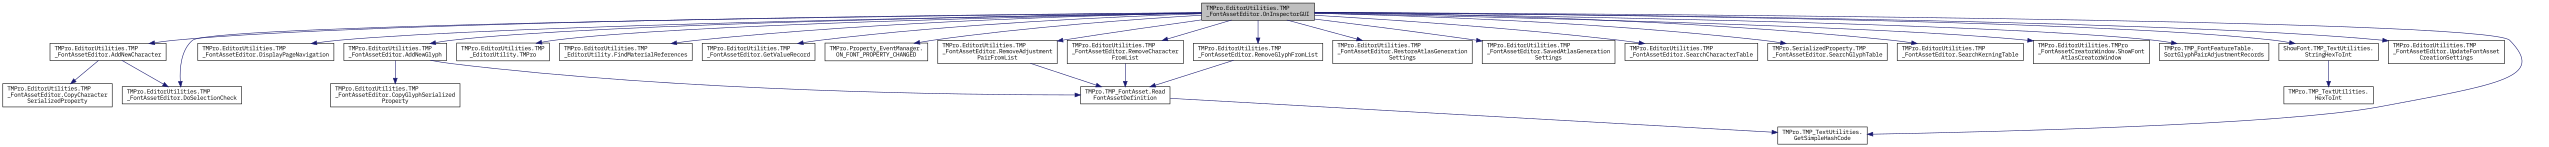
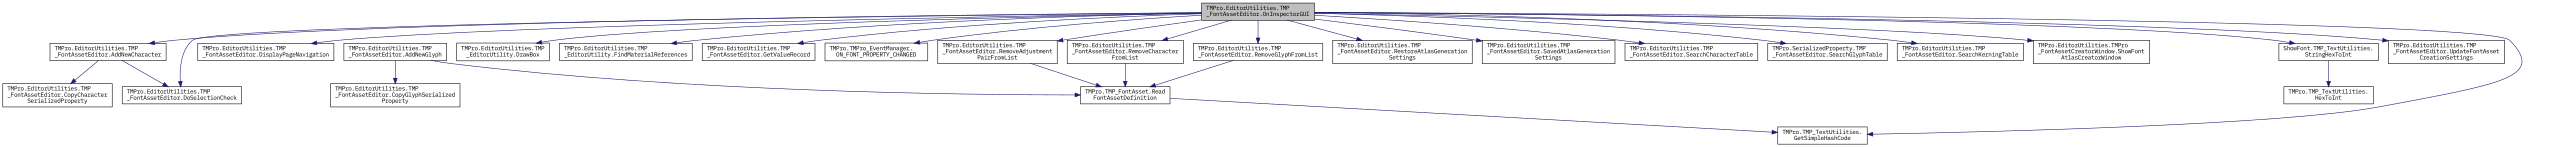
edge "TMPro.EditorUtilities.TMP _FontAssetEditor.OnInspectorGUI" -> "TMPro.EditorUtilities.TMP _FontAssetEditor.AddNewGlyph": removed
node "TMPro.EditorUtilities.TMP _EditorUtility.TMPro": label "TMPro.EditorUtilities.TMP _EditorUtility.TMPro" -> "TMPro.EditorUtilities.TMP _EditorUtility.DrawBox"
node "TMPro.Property_EventManager. ON_FONT_PROPERTY_CHANGED": label "TMPro.Property_EventManager. ON_FONT_PROPERTY_CHANGED" -> "TMPro.TMPro_EventManager. ON_FONT_PROPERTY_CHANGED"
node "TMPro.TMP_FontFeatureTable. SortGlyphPairAdjustmentRecords": removed
